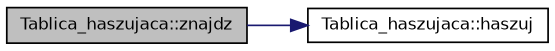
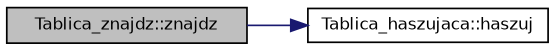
node "Tablica_haszujaca::znajdz": label "Tablica_haszujaca::znajdz" -> "Tablica_znajdz::znajdz"
